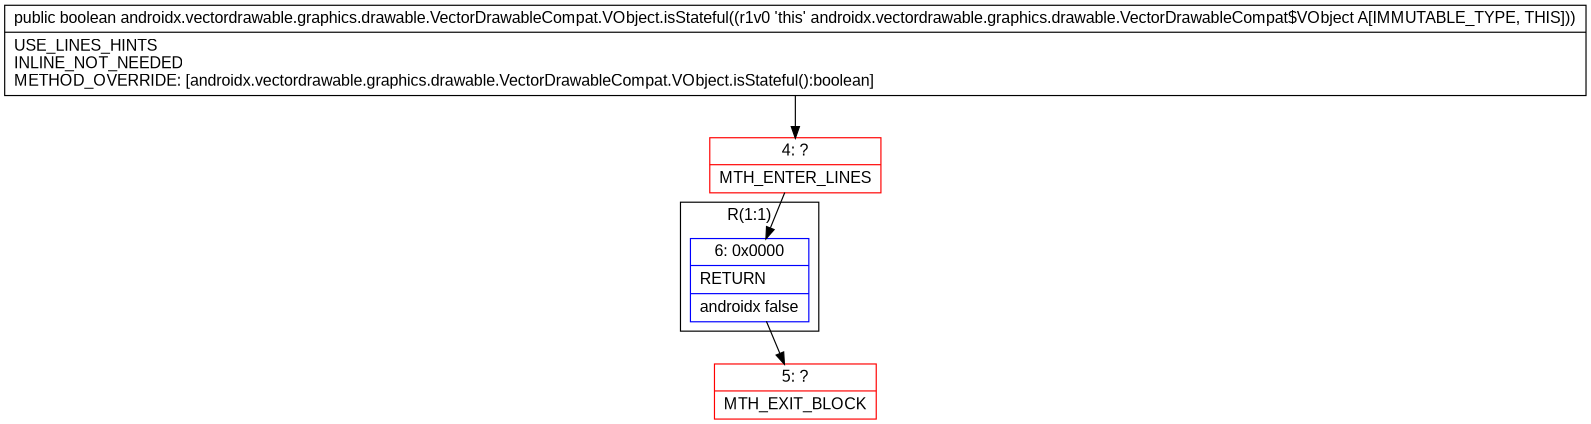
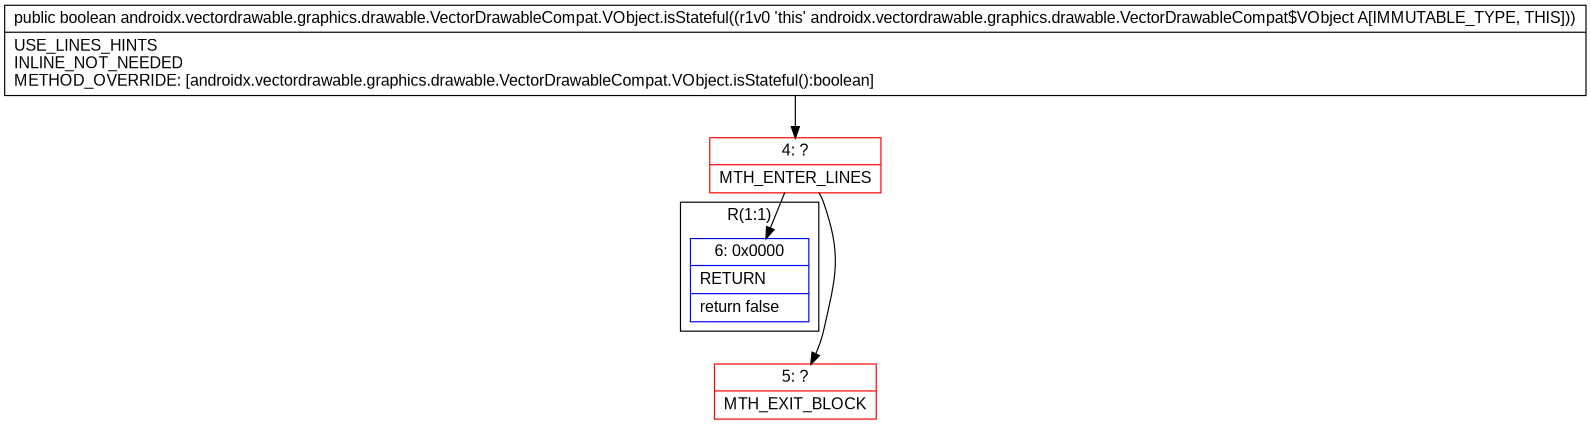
node "6: 0x0000": text "androidx false" -> "return false"
edge "6: 0x0000" -> "5: ?": now "4: ?" -> "5: ?"
